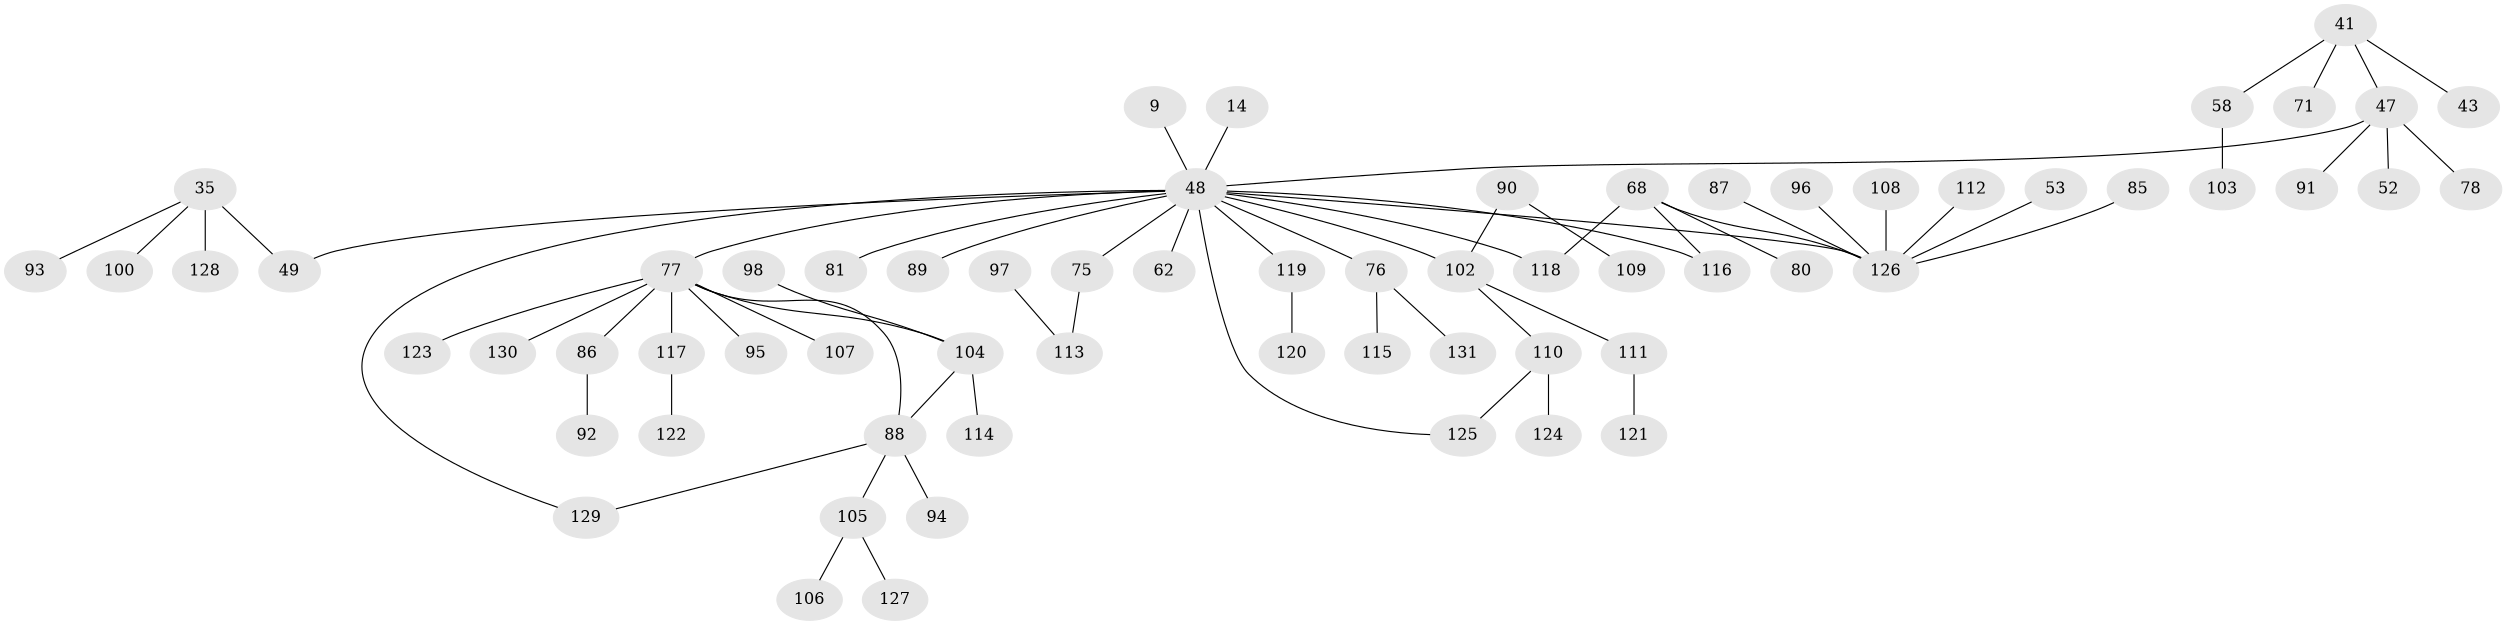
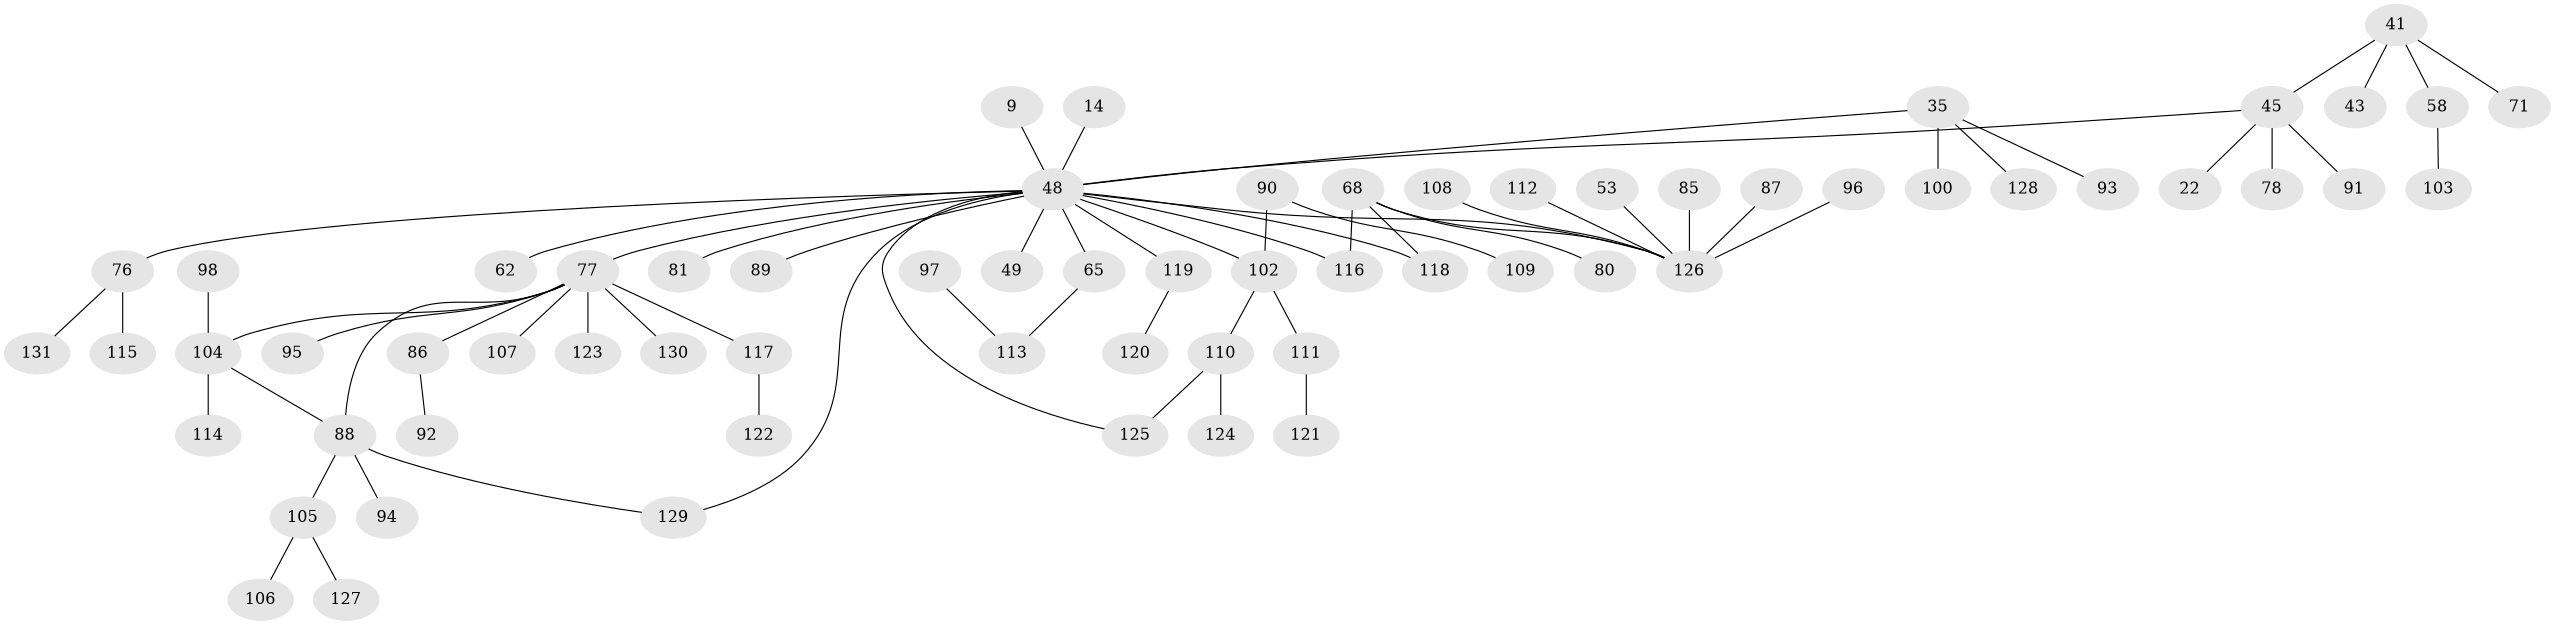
node "47": label "47" -> "45"
node "52": label "52" -> "22"
edge "35" -- "49": now "35" -- "48"
node "75": label "75" -> "65"
